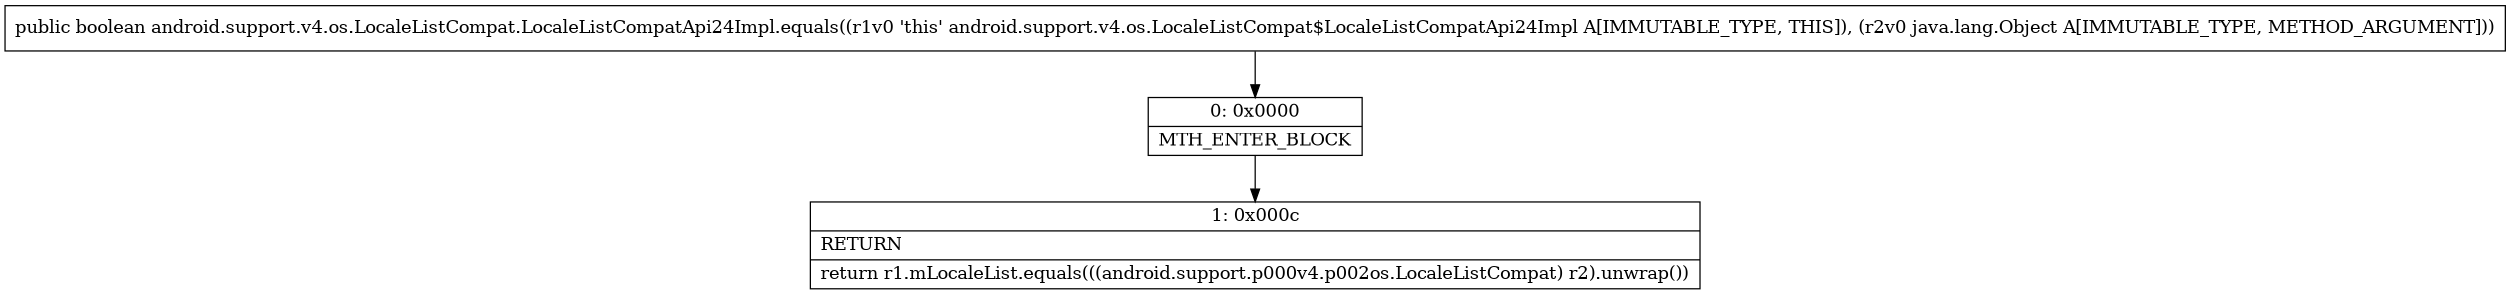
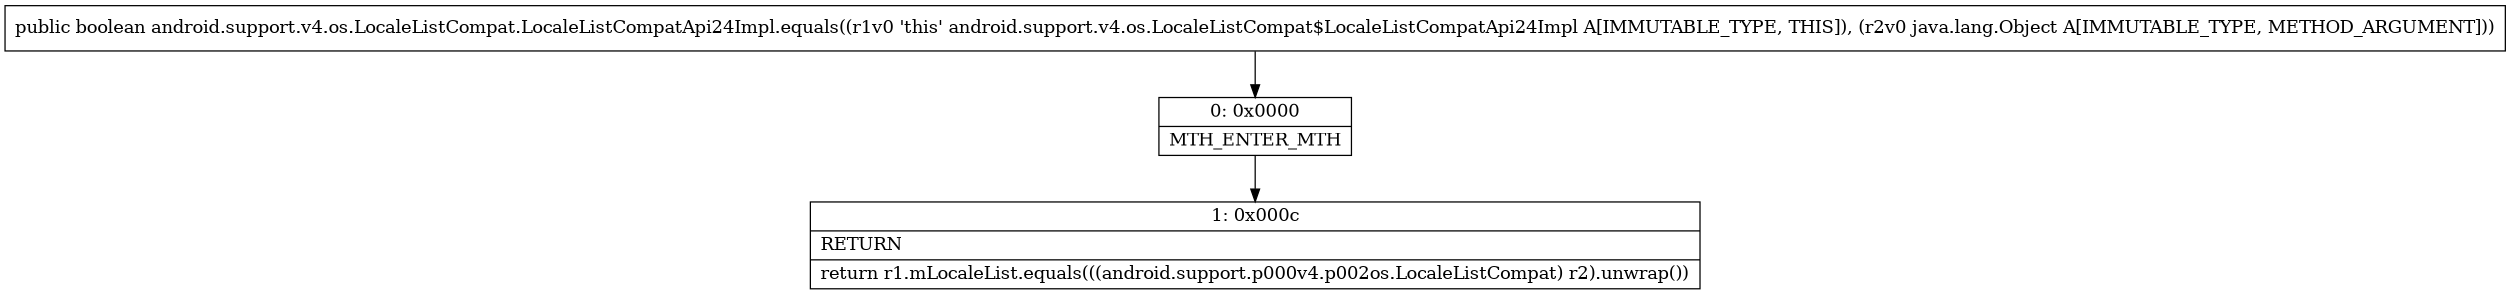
node "0: 0x0000": text "MTH_ENTER_BLOCK" -> "MTH_ENTER_MTH"
